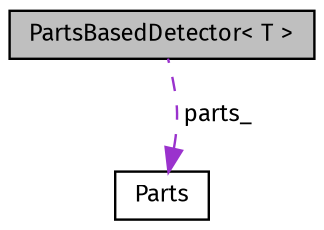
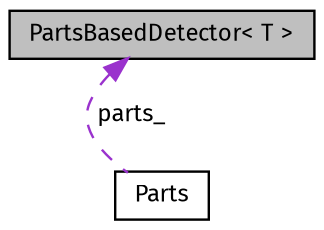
edge "PartsBasedDetector< T >" -> "Parts": reversed
